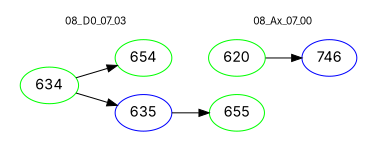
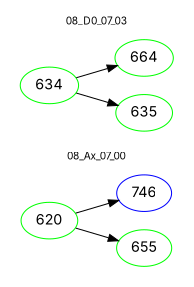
node "654": label "654" -> "664"
node "635": color blue -> green
edge "635" -> "655": now "620" -> "655"
